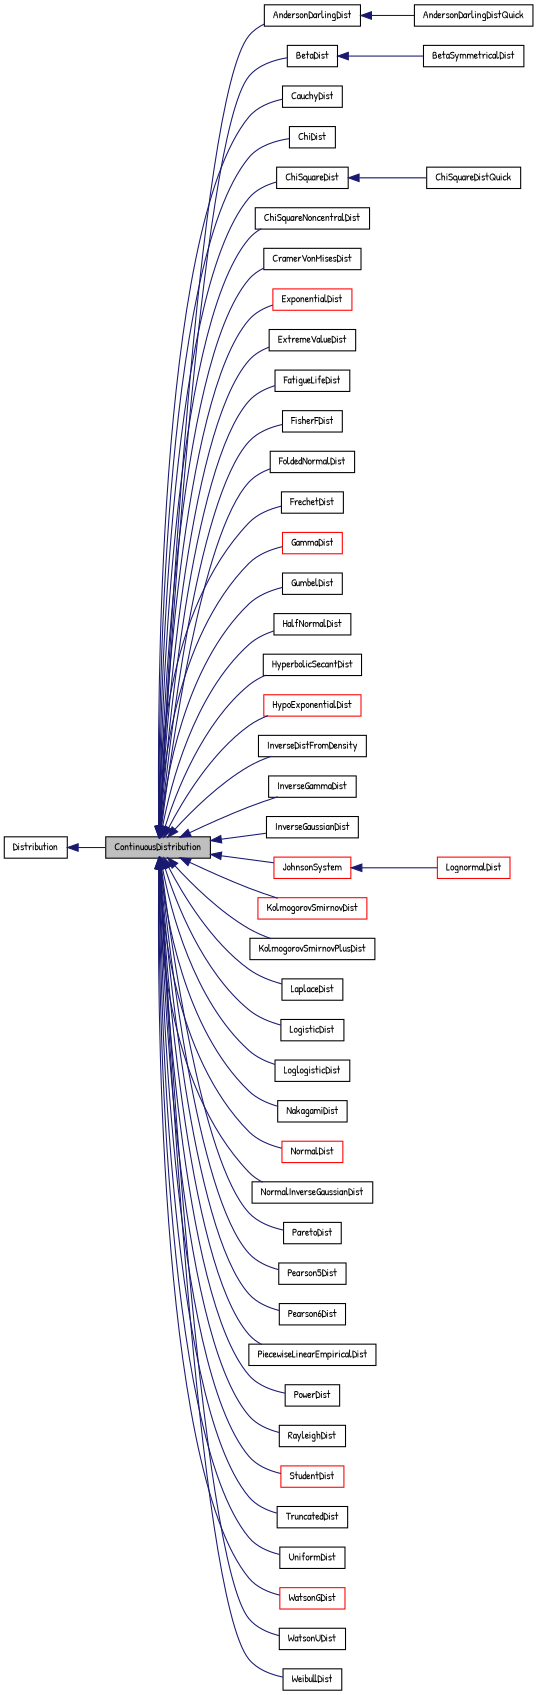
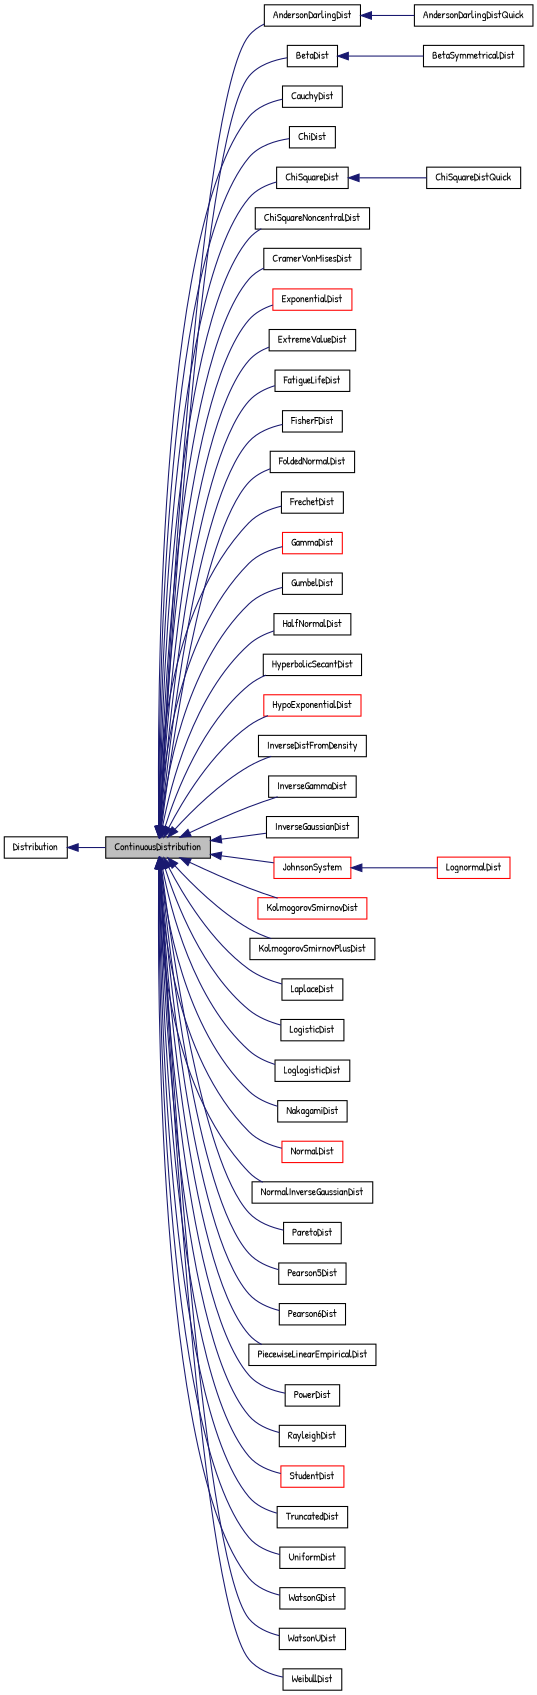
node "WatsonGDist": color red -> black
